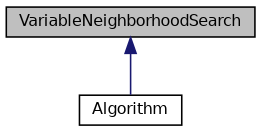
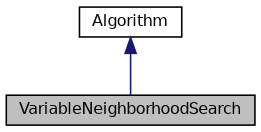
edge "Algorithm" -> "VariableNeighborhoodSearch": reversed
